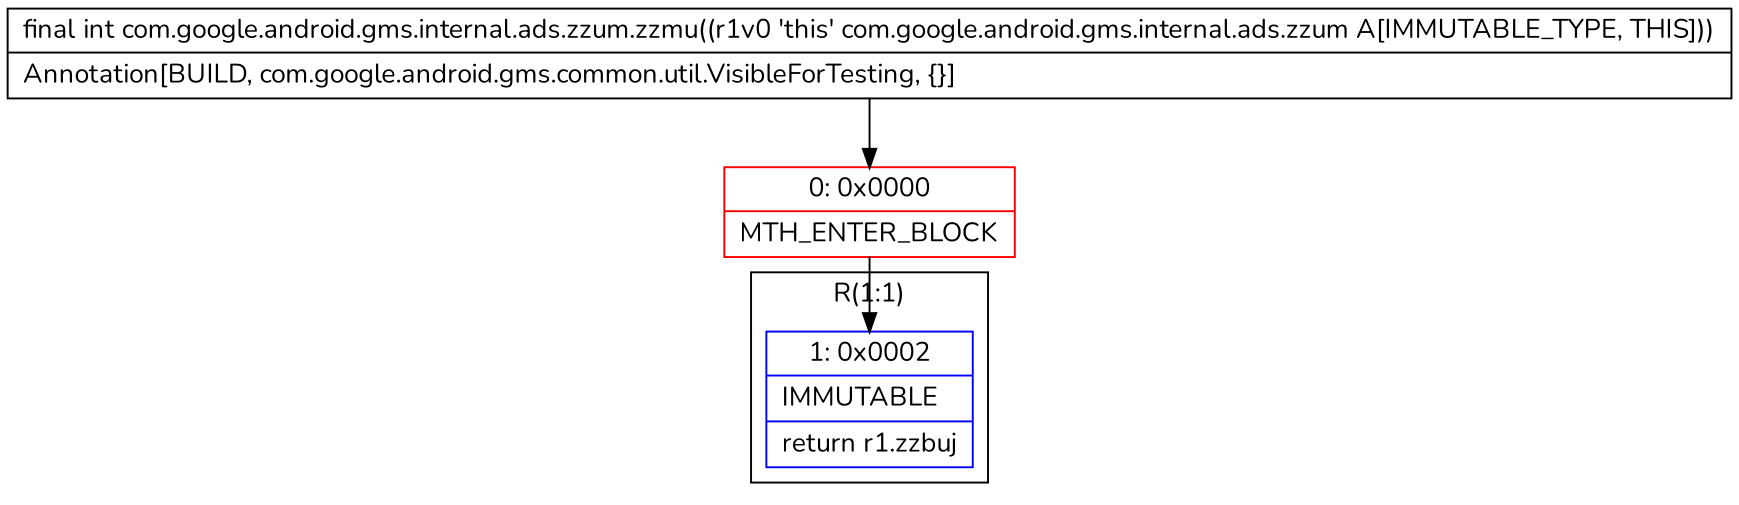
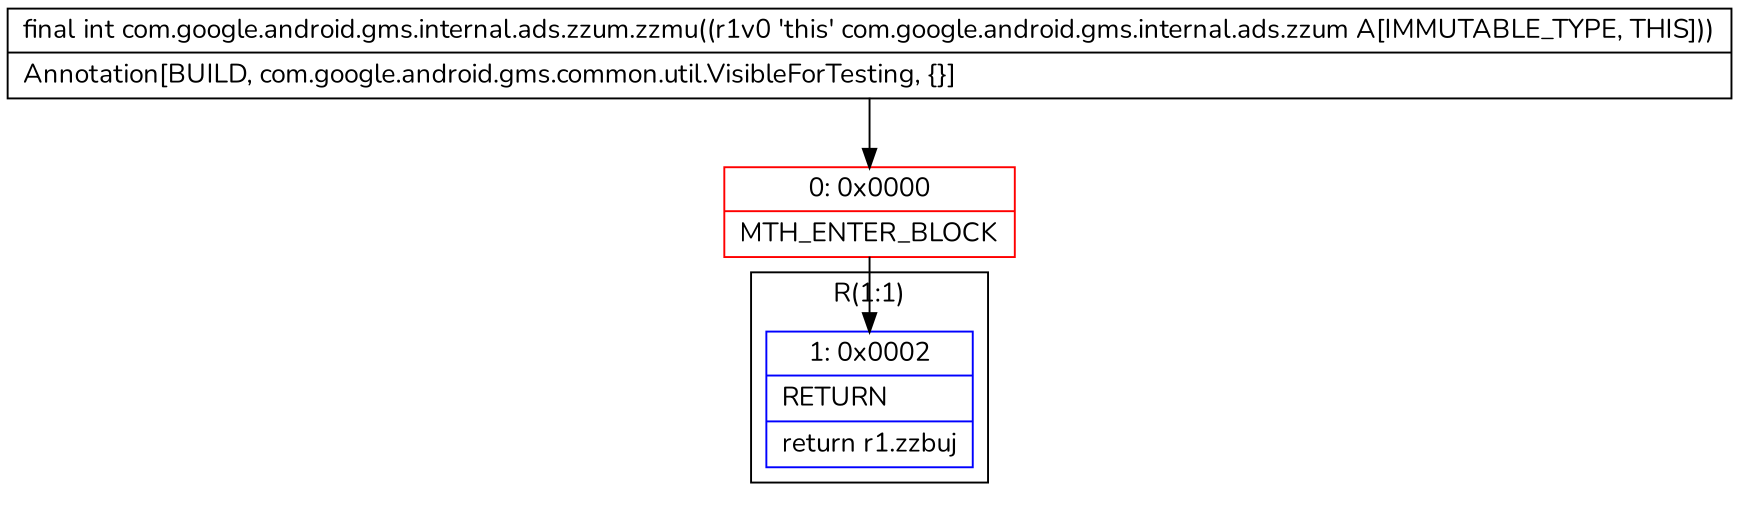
node "1: 0x0002": text "IMMUTABLE" -> "RETURN"
